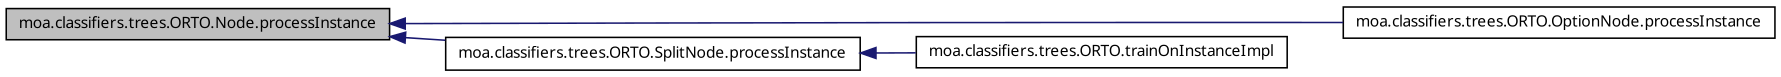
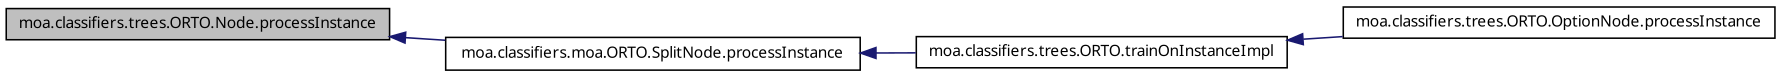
edge "moa.classifiers.trees.ORTO.OptionNode.processInstance" -> "moa.classifiers.trees.ORTO.Node.processInstance": now "moa.classifiers.trees.ORTO.OptionNode.processInstance" -> "moa.classifiers.trees.ORTO.trainOnInstanceImpl"
node "moa.classifiers.trees.ORTO.SplitNode.processInstance": label "moa.classifiers.trees.ORTO.SplitNode.processInstance" -> "moa.classifiers.moa.ORTO.SplitNode.processInstance"
